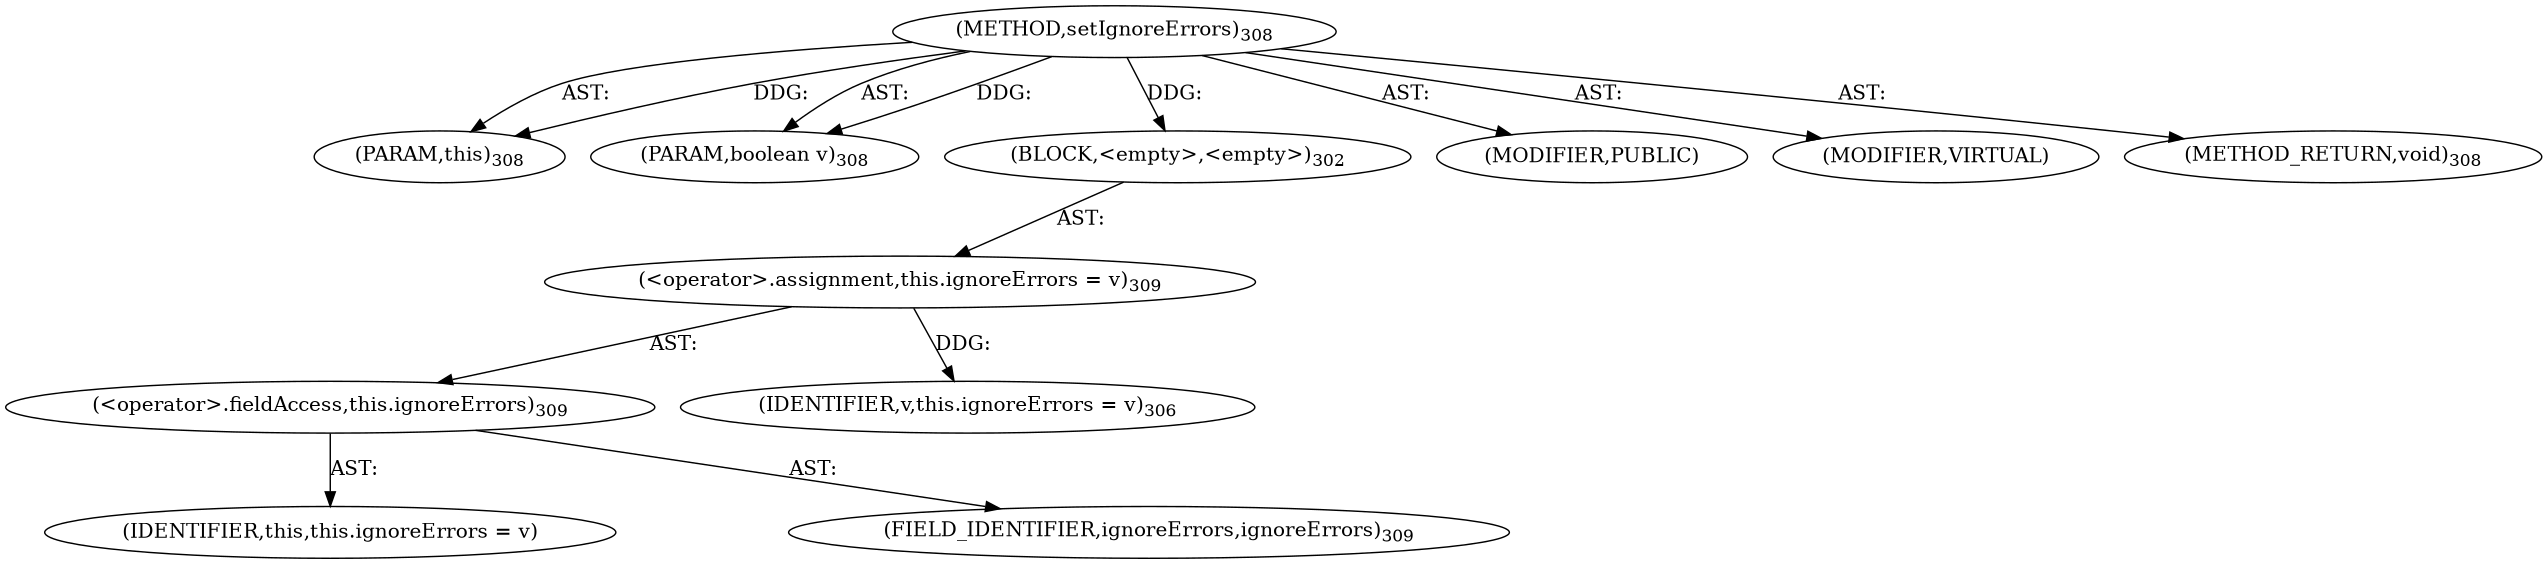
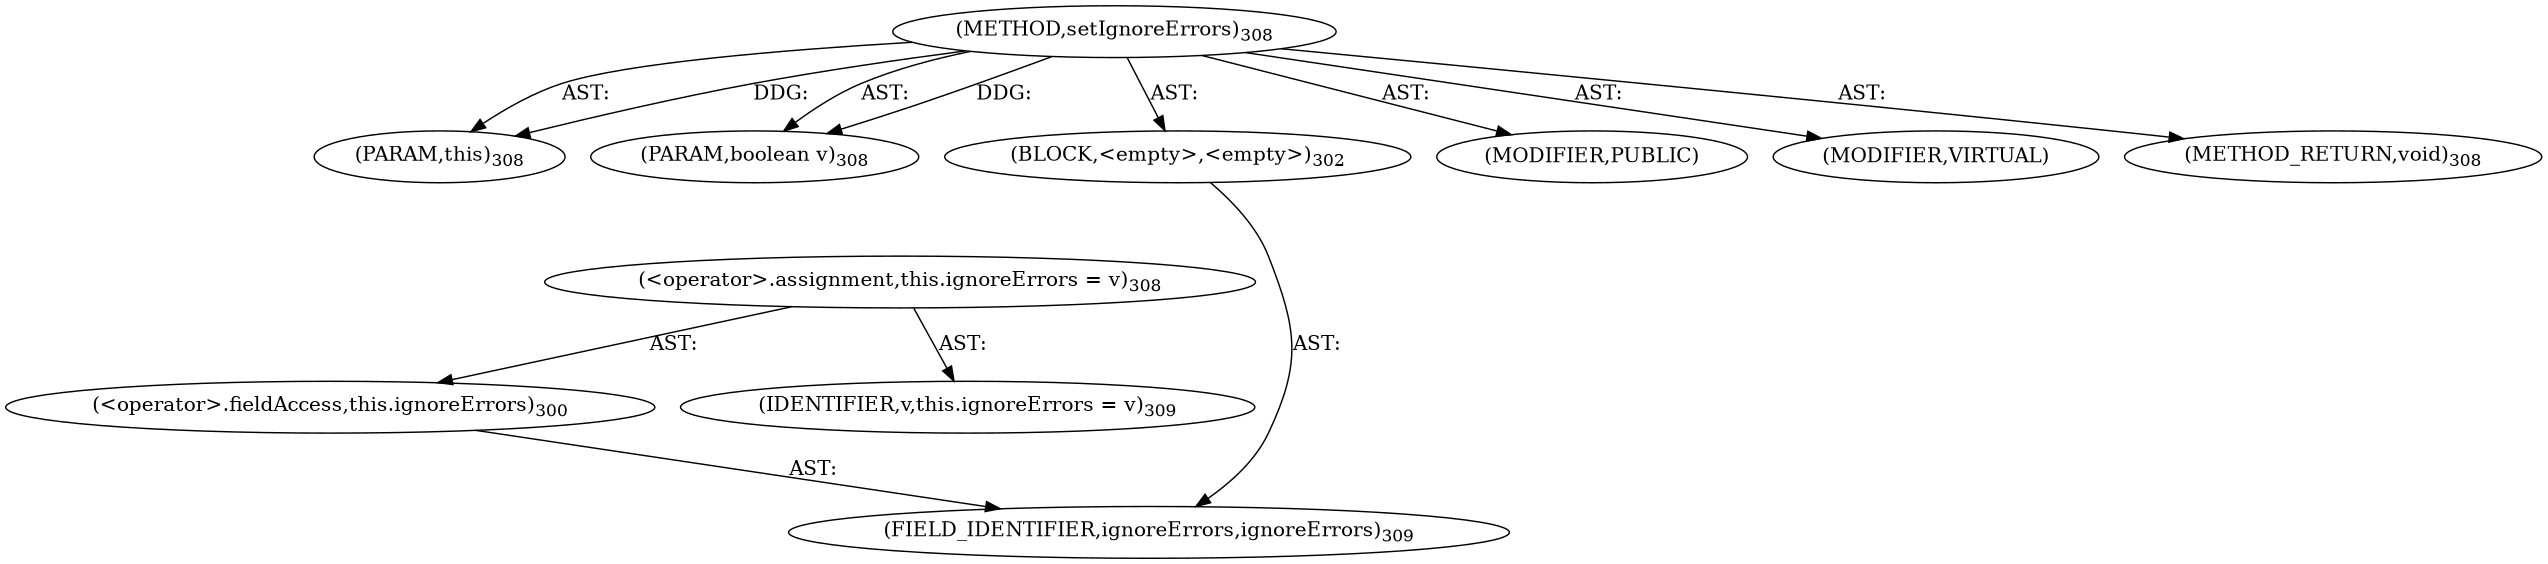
edge "(METHOD,setIgnoreErrors)" -> "(BLOCK,<empty>,<empty>)": label "DDG: " -> "AST: "
edge "(BLOCK,<empty>,<empty>)" -> "(<operator>.assignment,this.ignoreErrors = v)": now "(BLOCK,<empty>,<empty>)" -> "(FIELD_IDENTIFIER,ignoreErrors,ignoreErrors)"
node "(<operator>.assignment,this.ignoreErrors = v)": text "309" -> "308"
edge "(<operator>.assignment,this.ignoreErrors = v)" -> "(IDENTIFIER,v,this.ignoreErrors = v)": label "DDG: " -> "AST: "
node "(<operator>.fieldAccess,this.ignoreErrors)": text "309" -> "300"
node "(IDENTIFIER,v,this.ignoreErrors = v)": text "306" -> "309"
node "(IDENTIFIER,this,this.ignoreErrors = v)": removed
